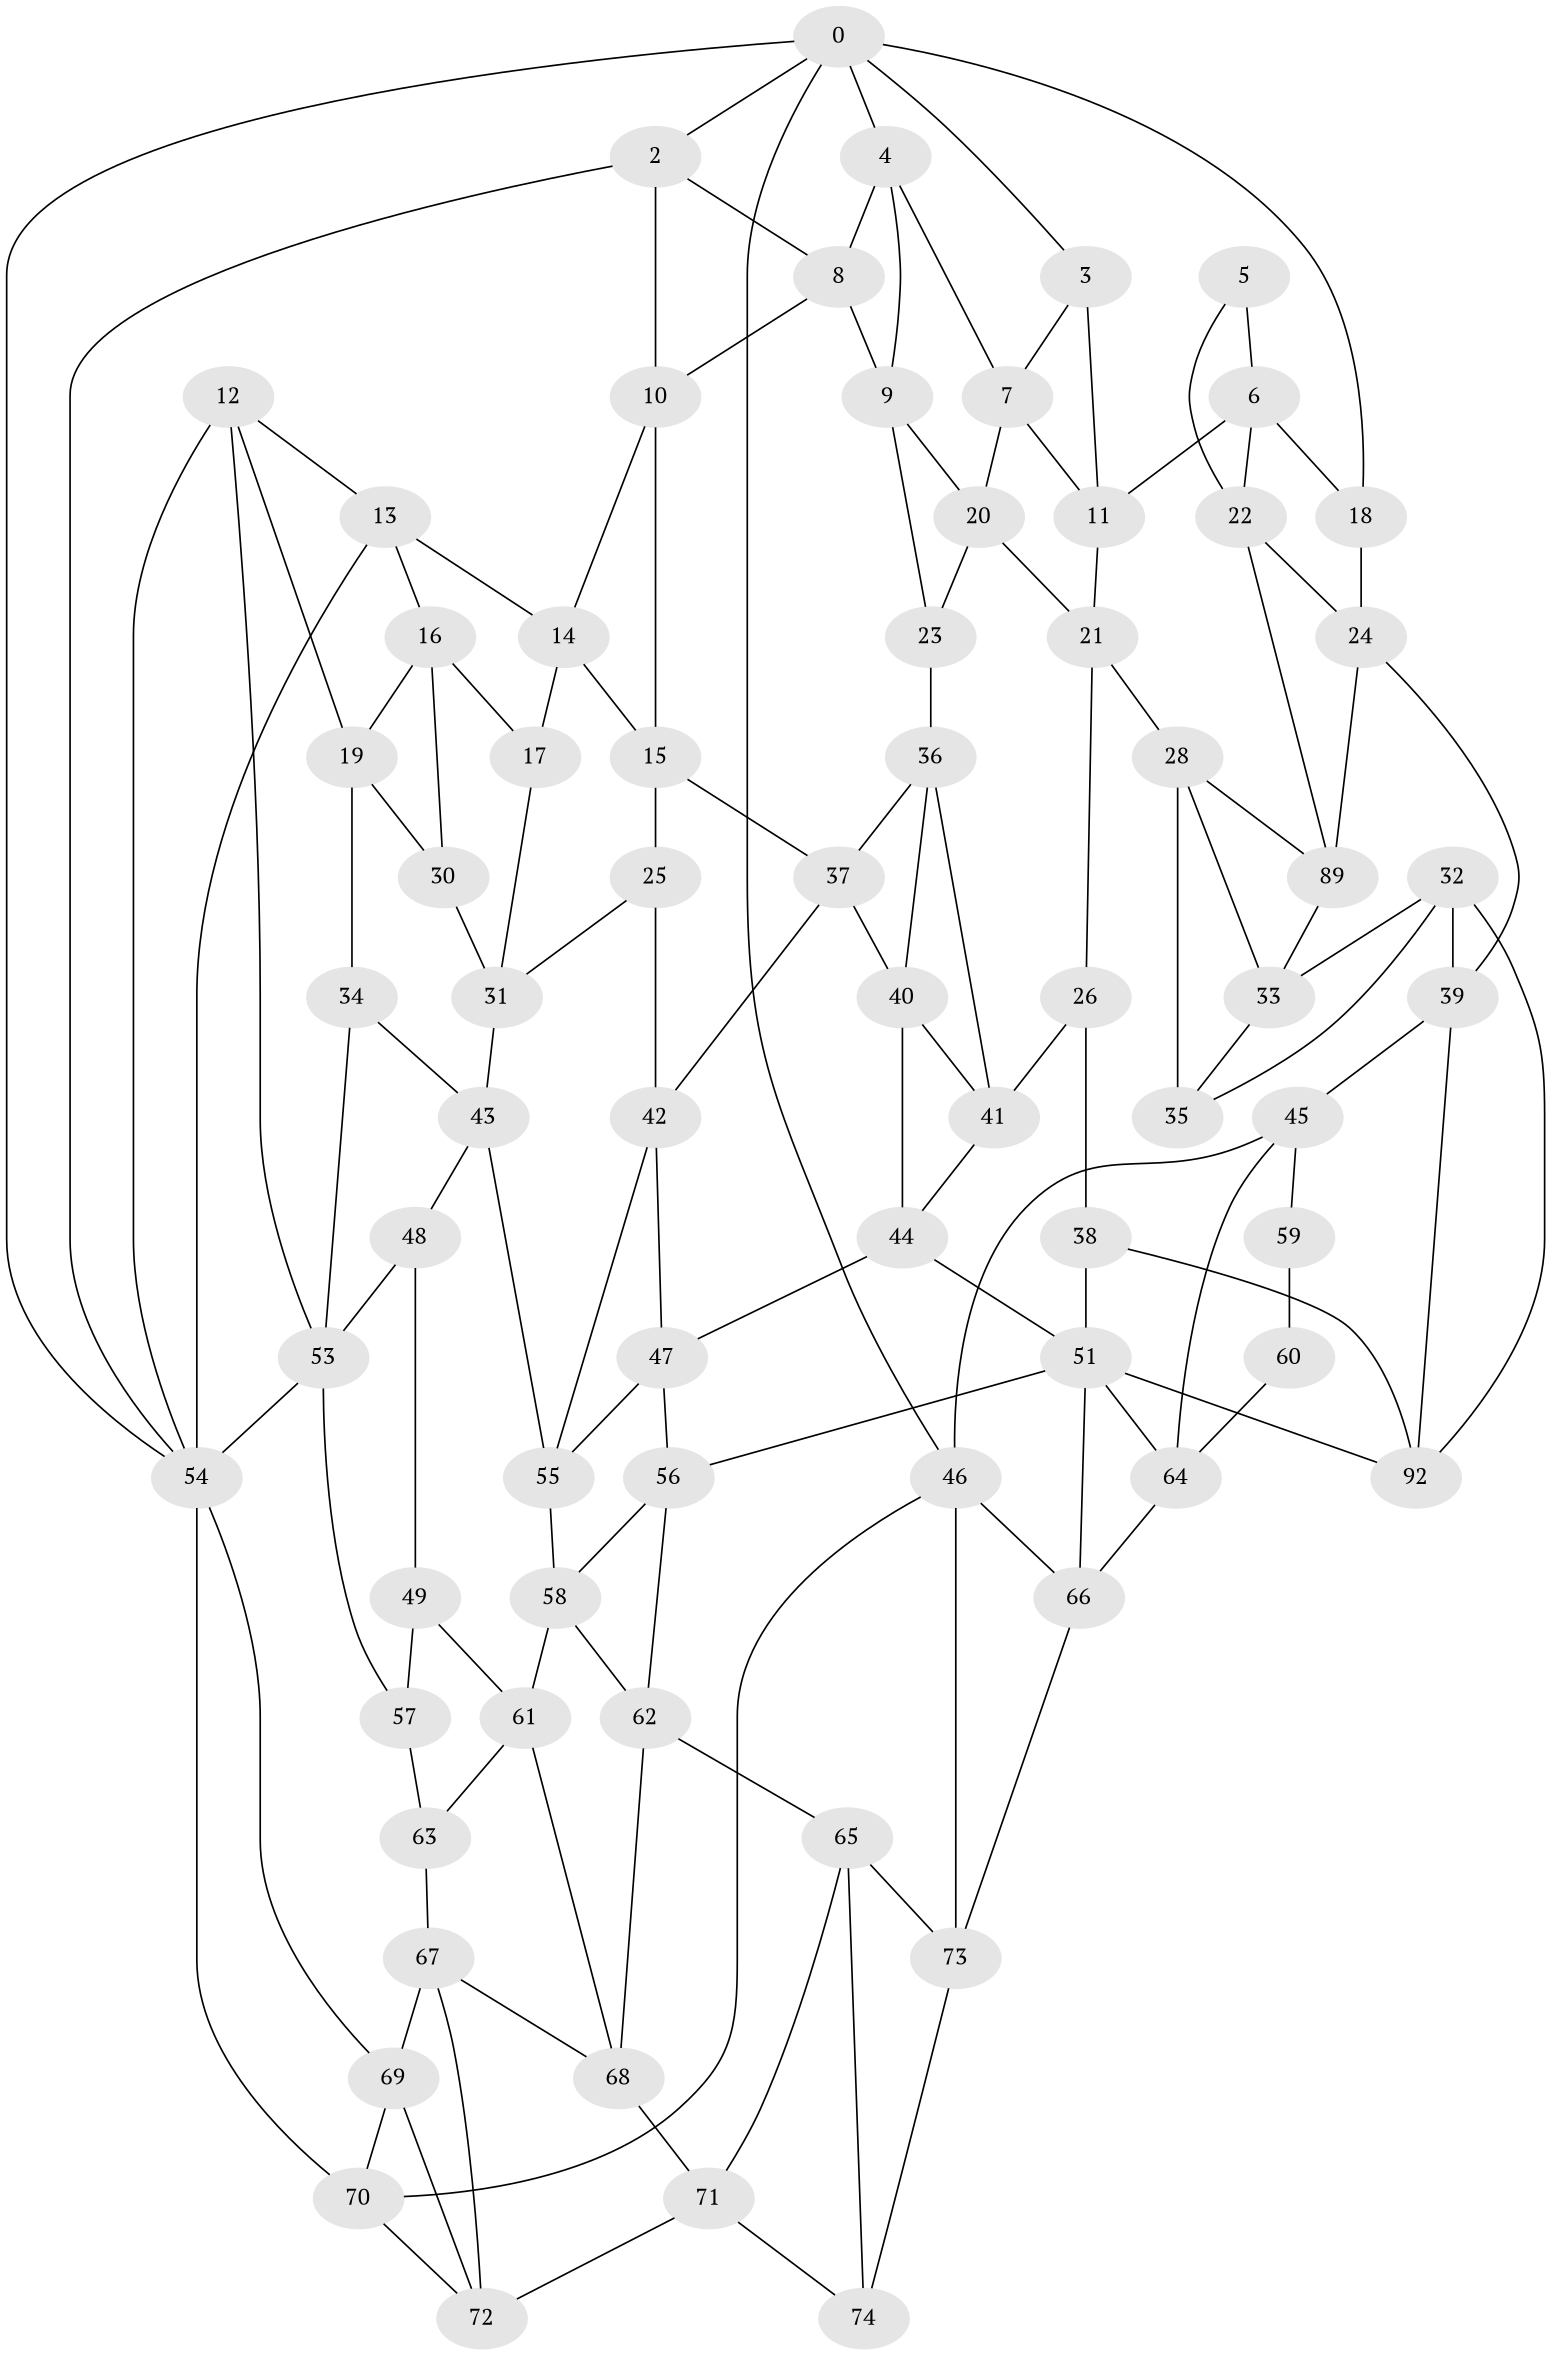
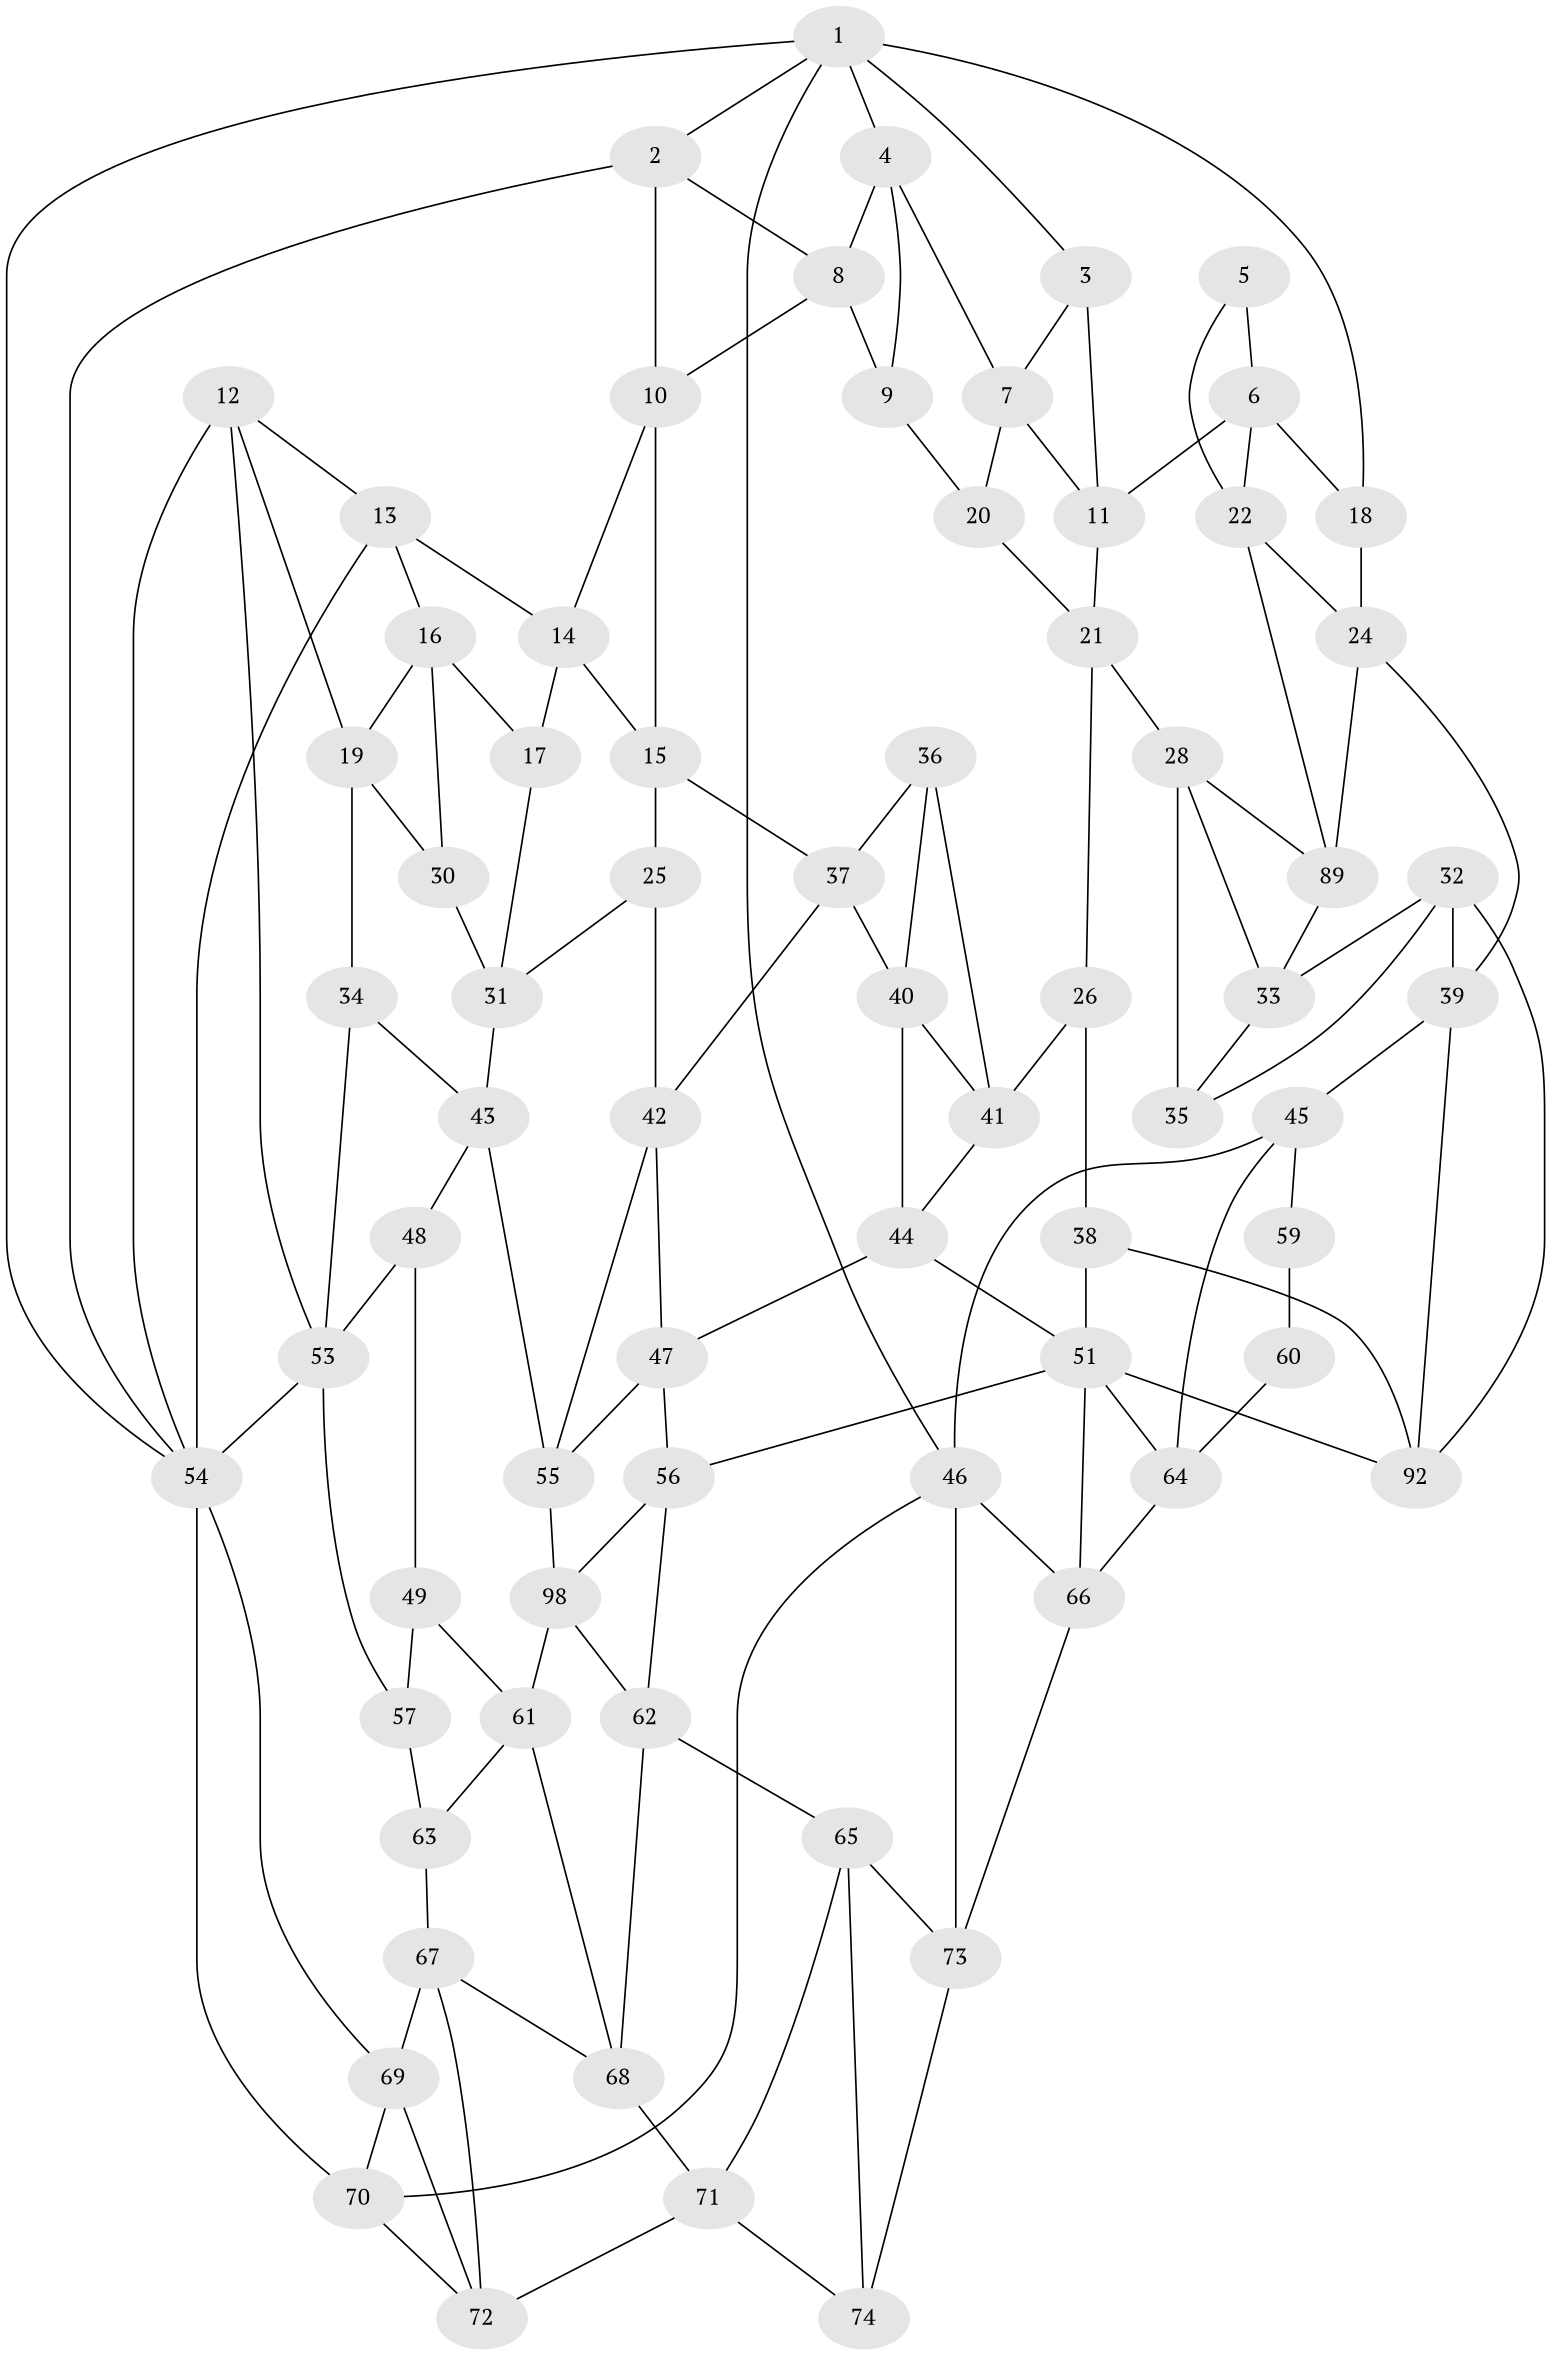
node "0": label "0" -> "1"
node "23": removed
node "58": label "58" -> "98"
